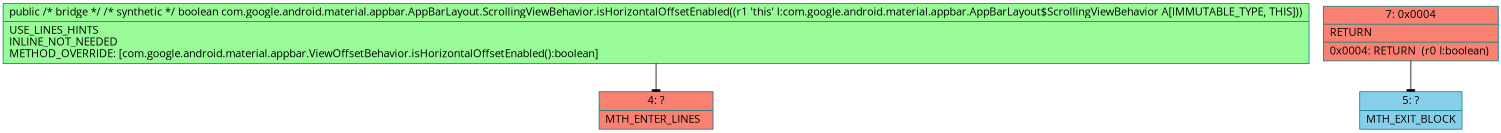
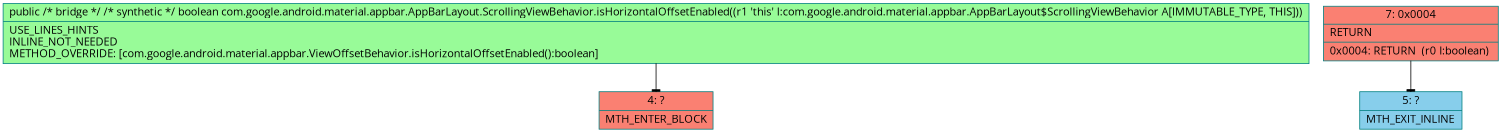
node "4: ?": text "MTH_ENTER_LINES" -> "MTH_ENTER_BLOCK"
node "5: ?": text "MTH_EXIT_BLOCK" -> "MTH_EXIT_INLINE"
